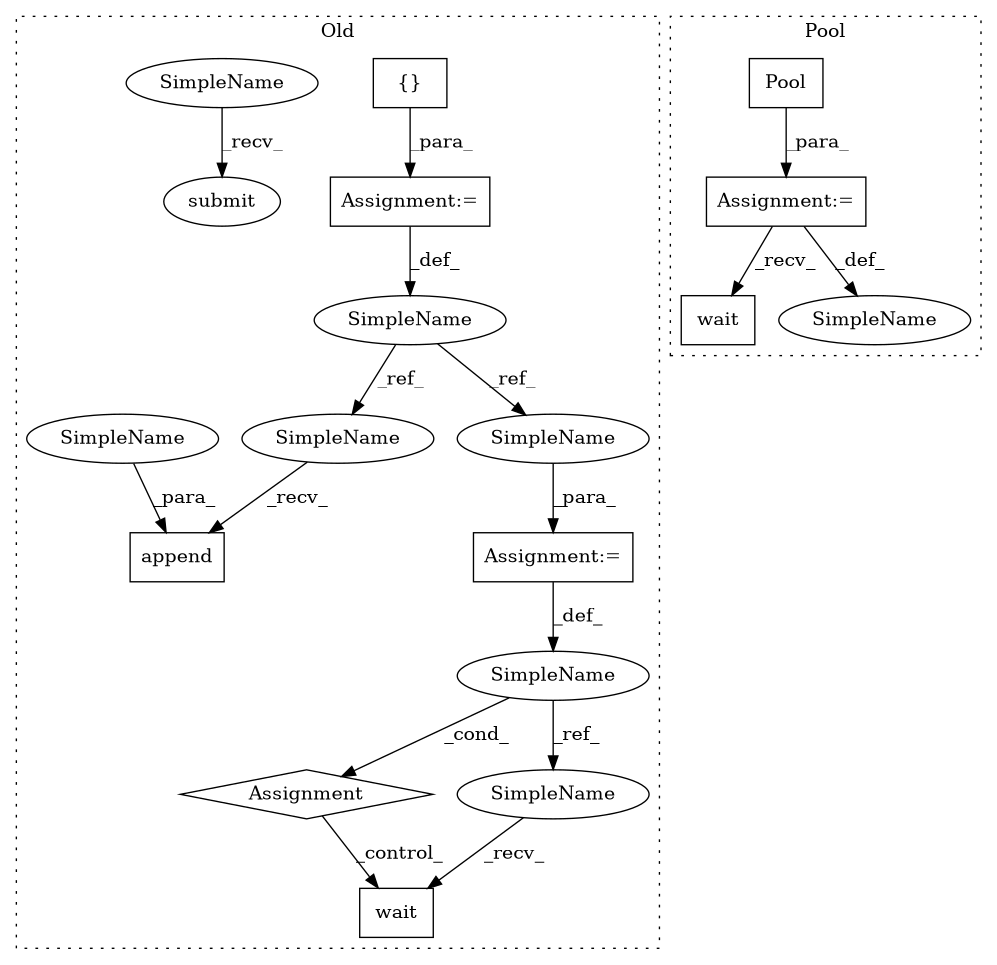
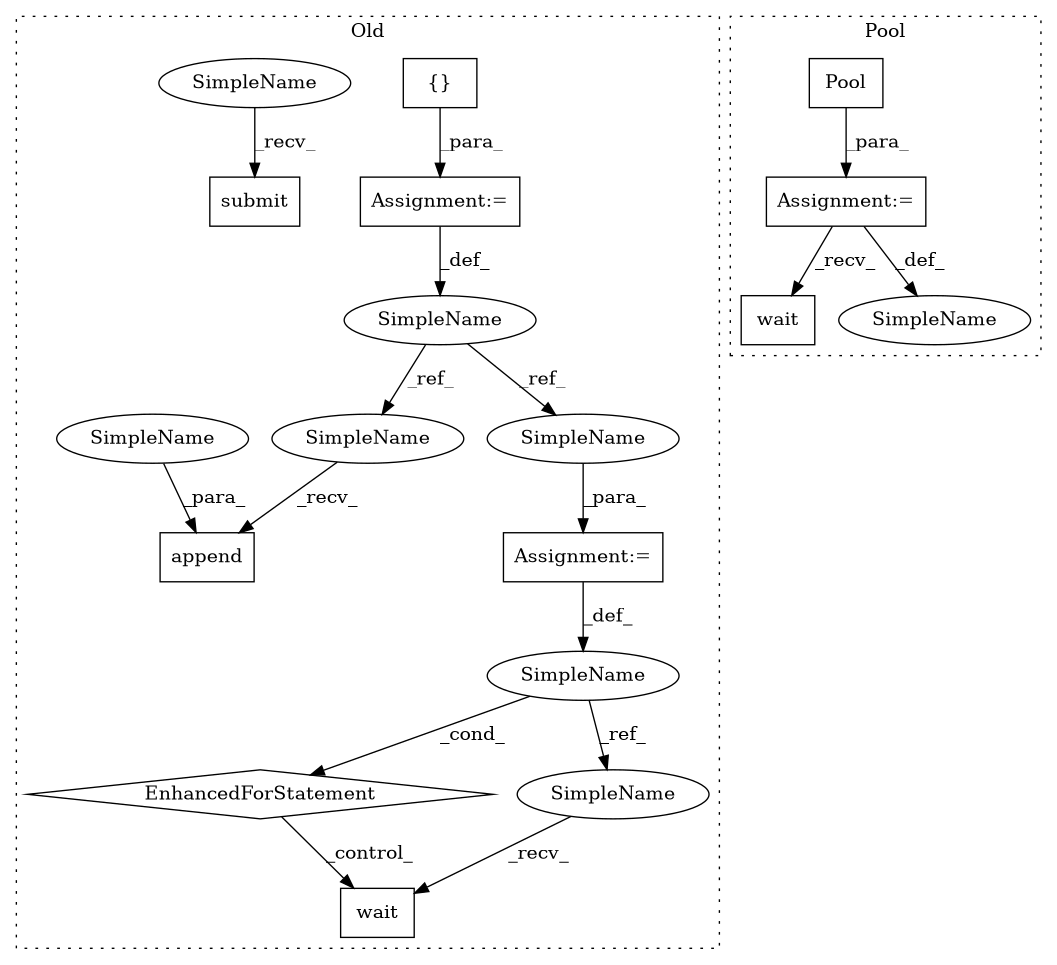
node "submit": shape ellipse -> box
node "Assignment": label "Assignment" -> "EnhancedForStatement"
